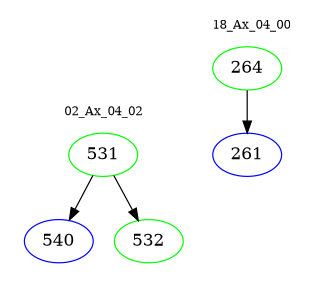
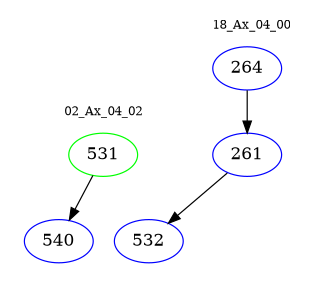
node "264": color green -> blue
edge "531" -> "532": now "261" -> "532"
node "532": color green -> blue
